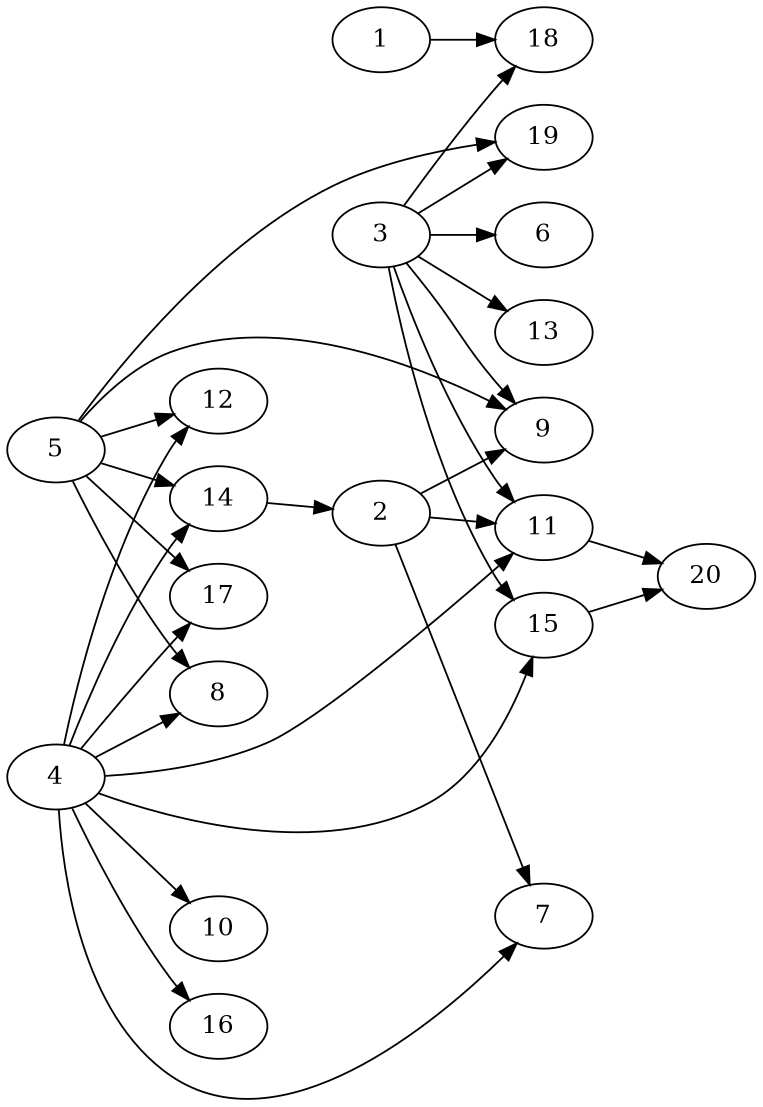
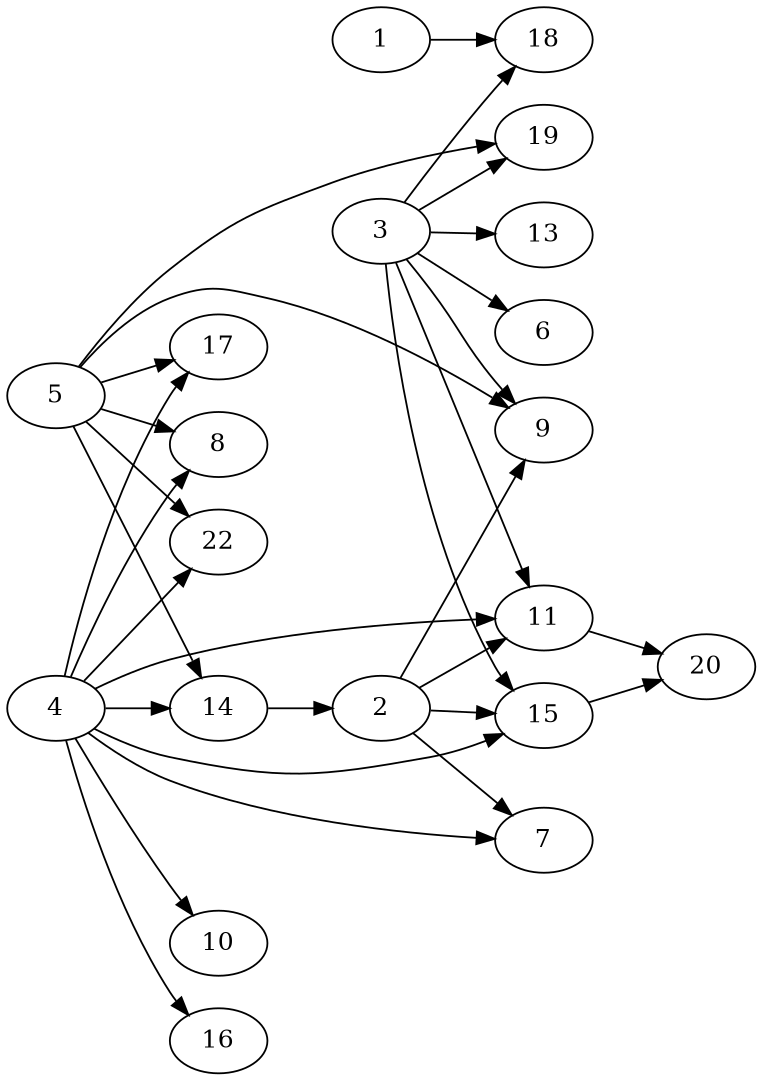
node "12": label "12" -> "22"
edge "2" -> "15": added
